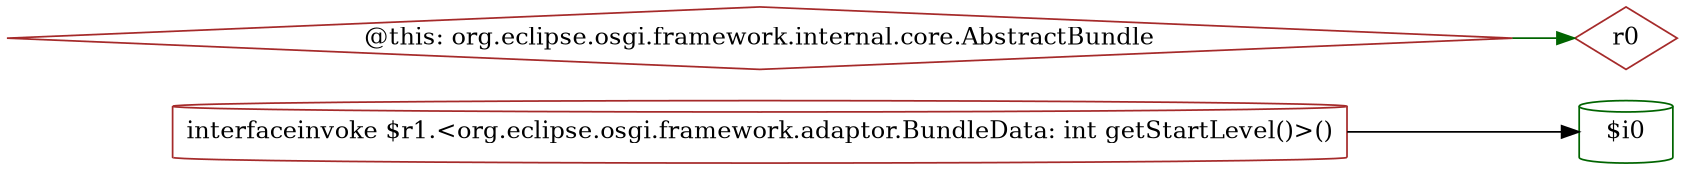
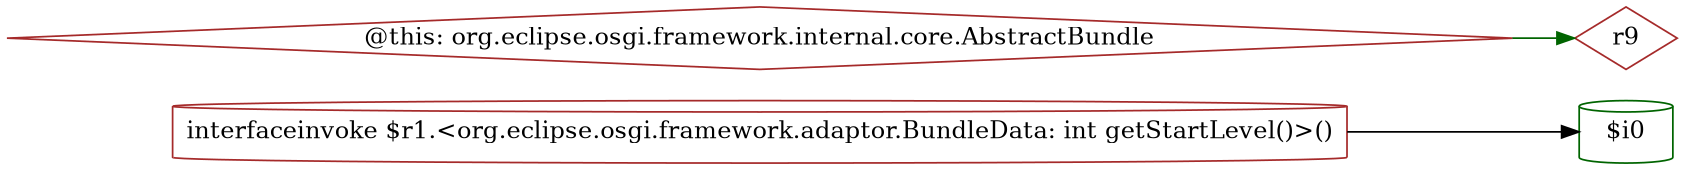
node "r0": label "r0" -> "r9"
